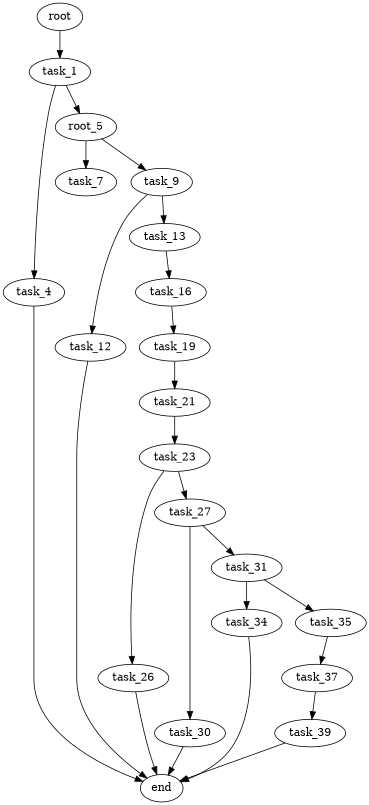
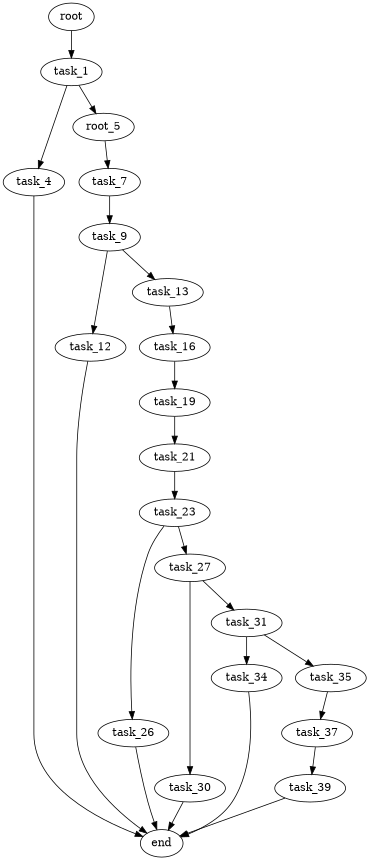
edge "root_5" -> "task_9": now "task_7" -> "task_9"
